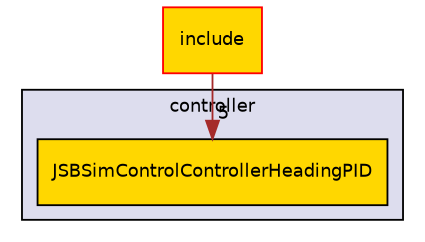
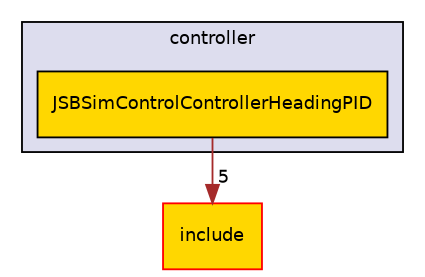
edge "include" -> "JSBSimControlControllerHeadingPID": reversed
